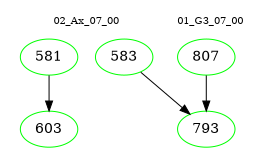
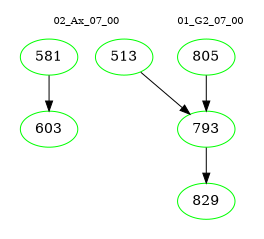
cluster "01_G3_07_00": label "01_G3_07_00" -> "01_G2_07_00"
node "583": label "583" -> "513"
node "807": label "807" -> "805"
node "829": added
